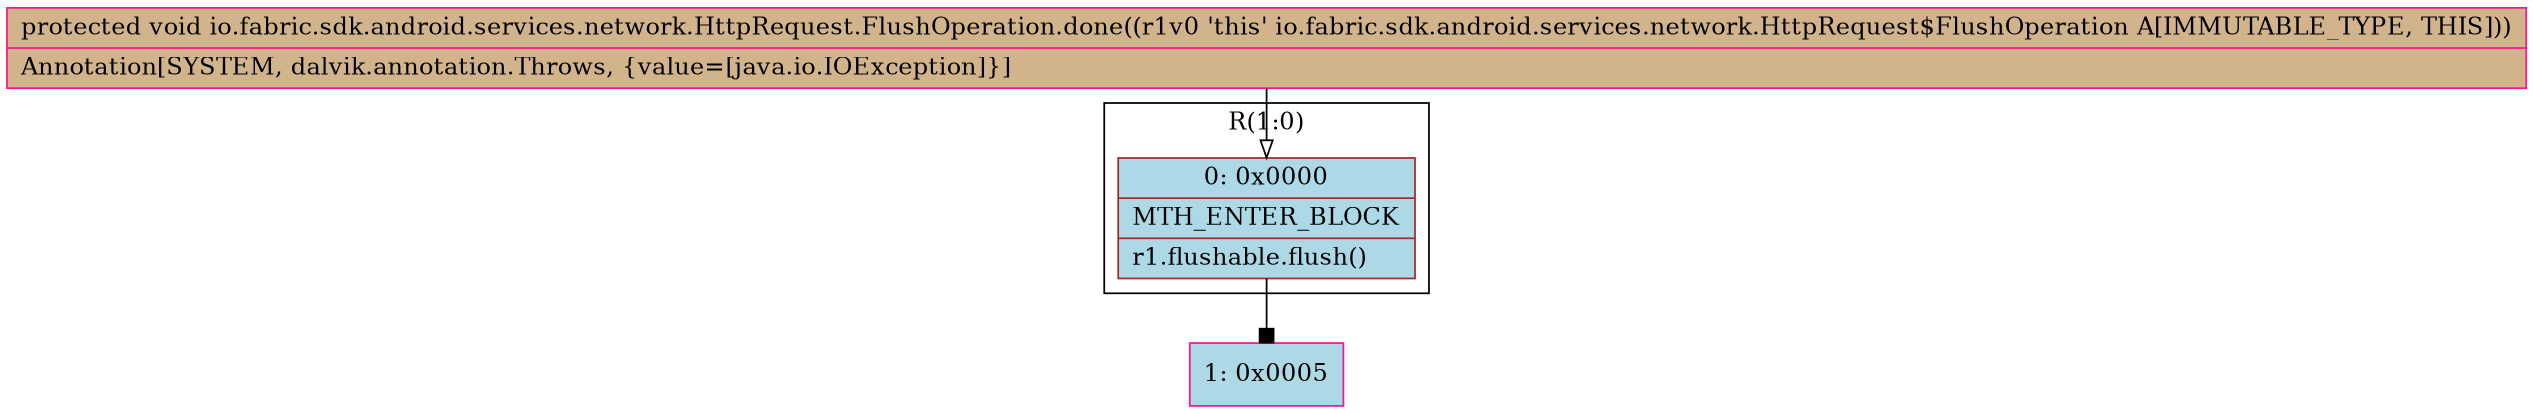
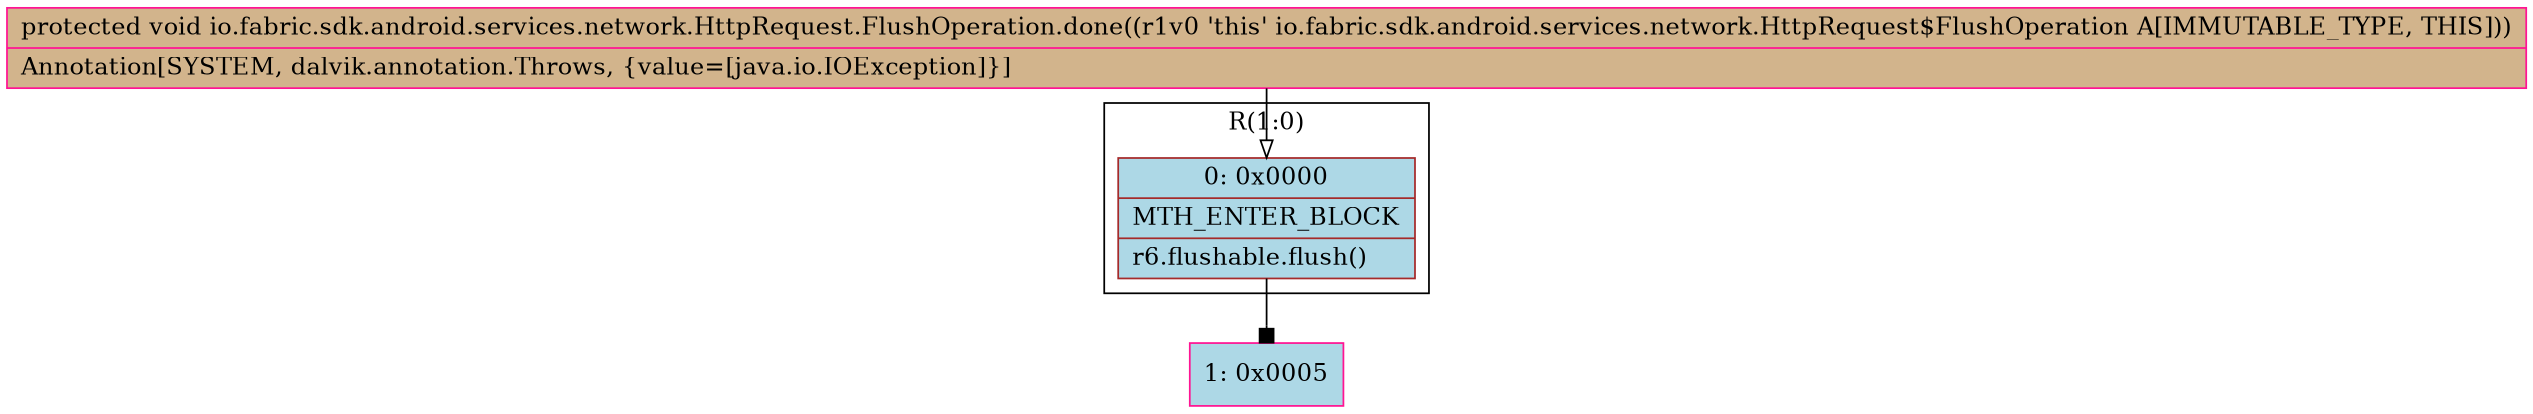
node "0: 0x0000": text "r1.flushable.flush()" -> "r6.flushable.flush()"
